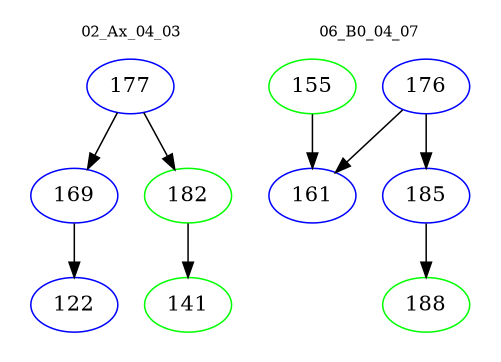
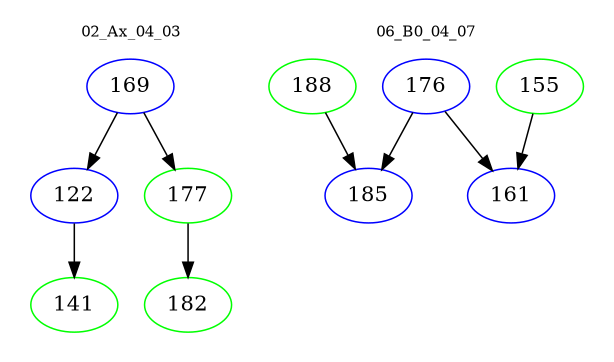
node "177": color blue -> green
edge "177" -> "169": reversed
edge "182" -> "141": now "122" -> "141"
edge "185" -> "188": reversed
